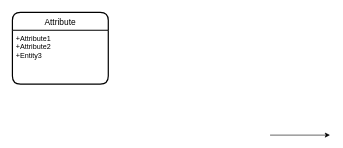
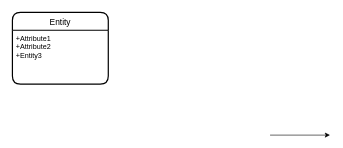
node "Attribute": label "Attribute" -> "Entity"
